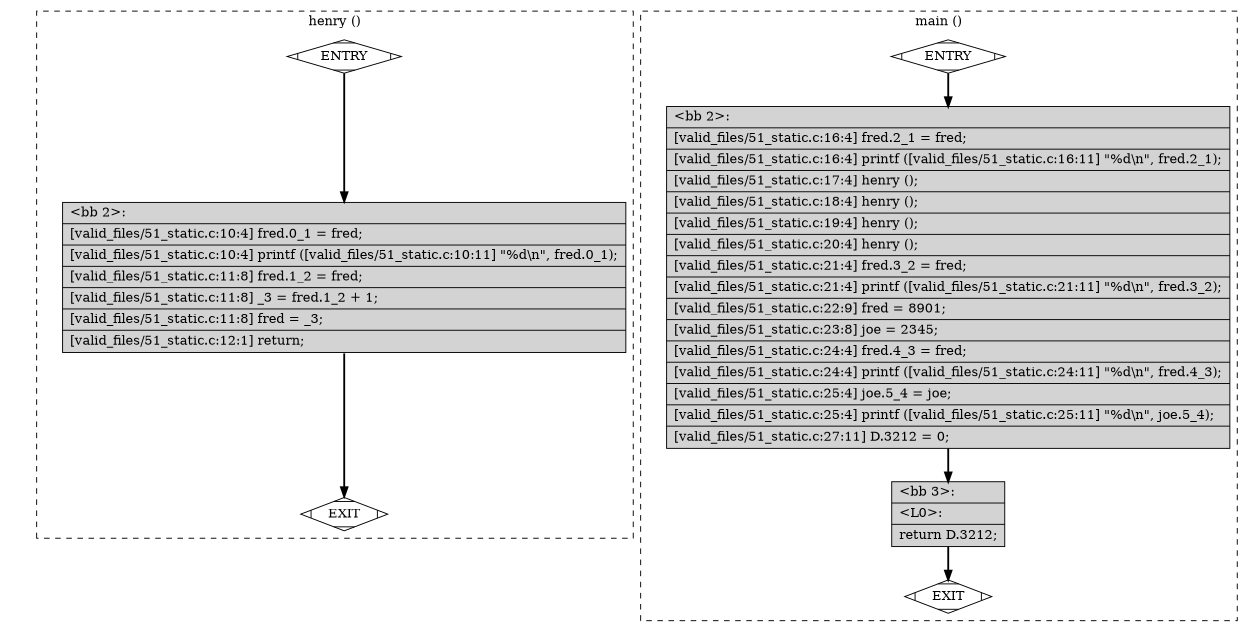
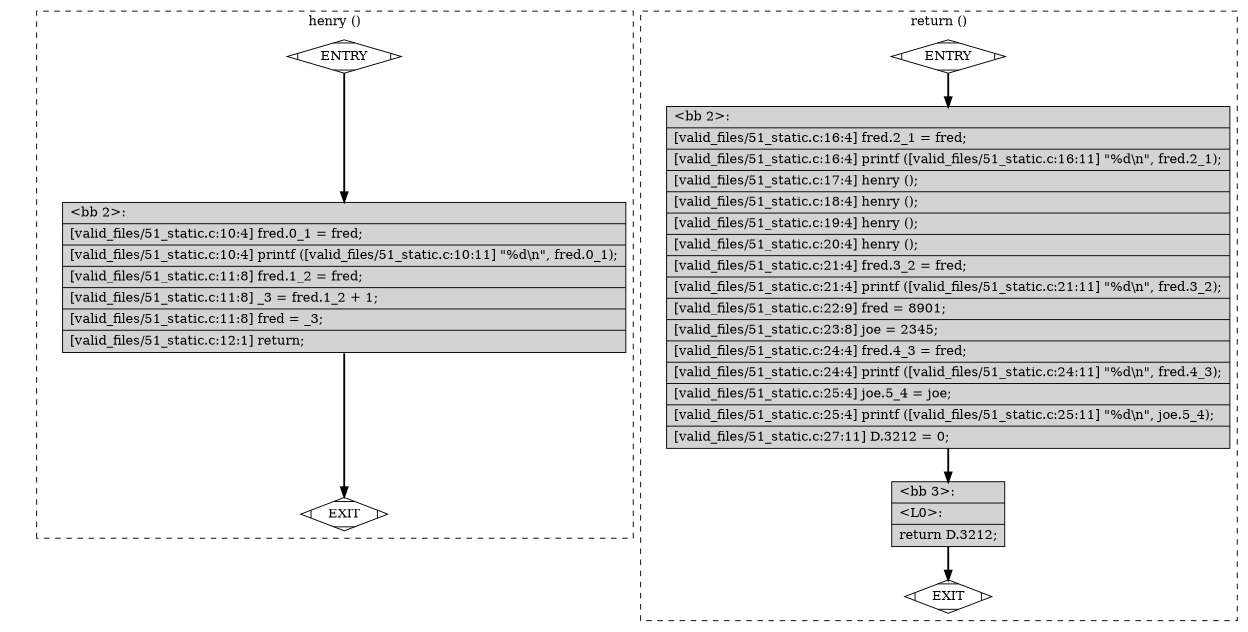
cluster "main ()": label "main ()" -> "return ()"
